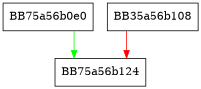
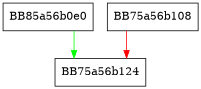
node "BB75a56b0e0": label "BB75a56b0e0" -> "BB85a56b0e0"
node "BB35a56b108": label "BB35a56b108" -> "BB75a56b108"
